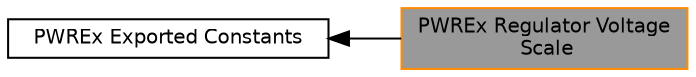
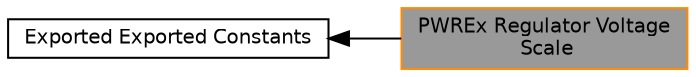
node "PWREx Exported Constants": label "PWREx Exported Constants" -> "Exported Exported Constants"
